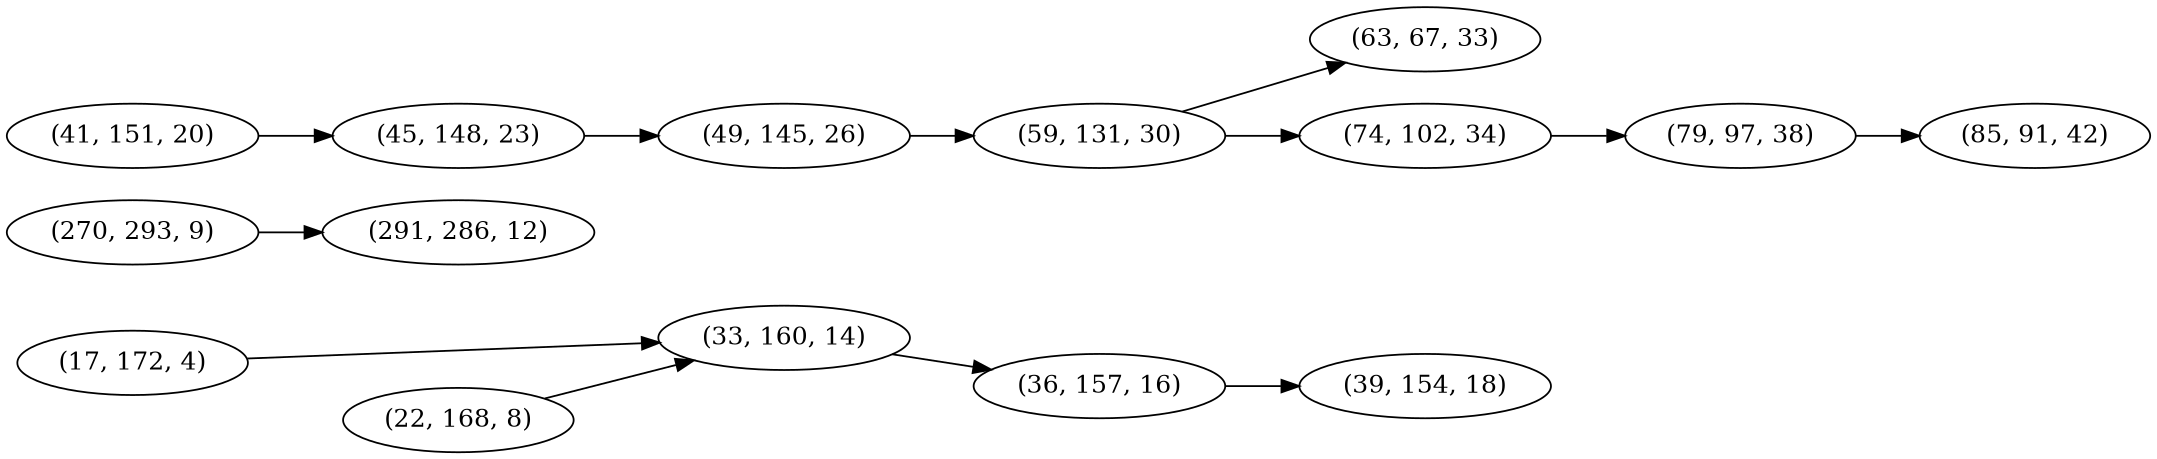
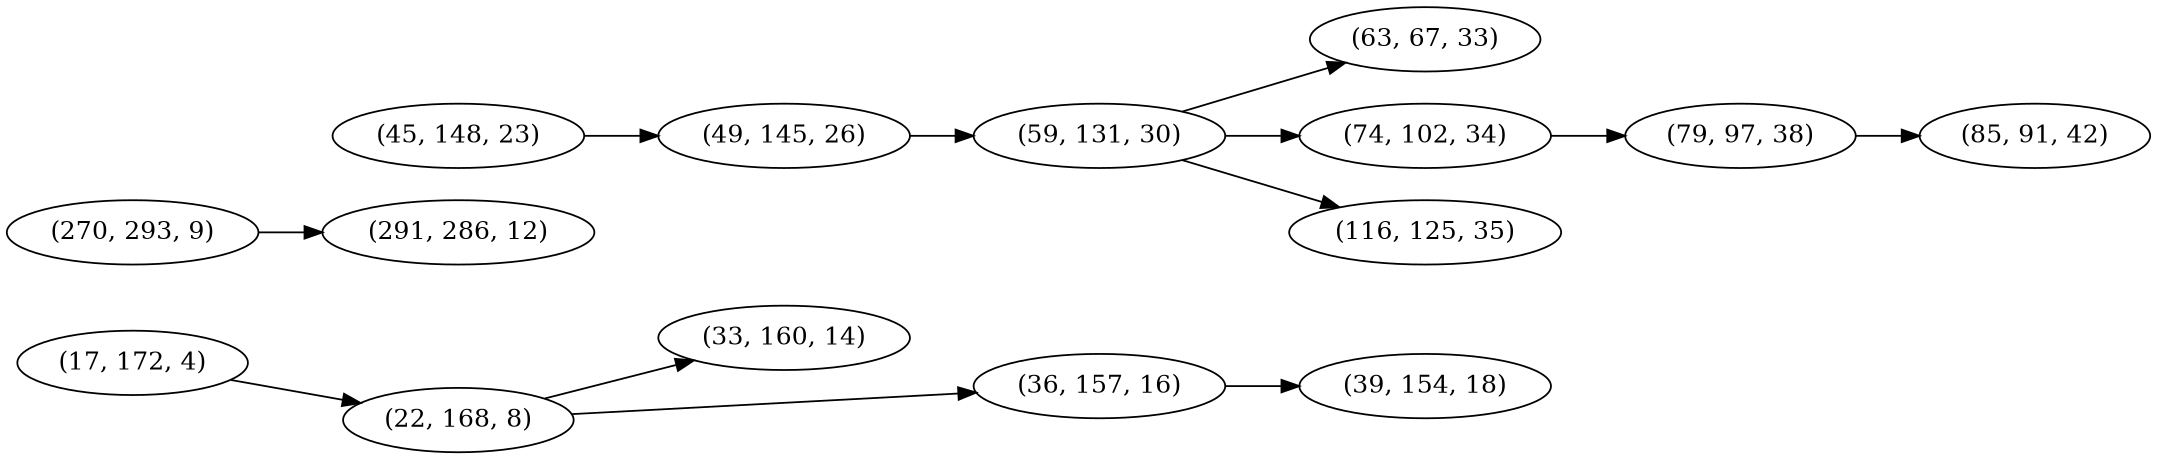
node "(41, 151, 20)": removed
node "(116, 125, 35)": added
edge "(17, 172, 4)" -> "(33, 160, 14)": now "(17, 172, 4)" -> "(22, 168, 8)"
edge "(33, 160, 14)" -> "(36, 157, 16)": now "(22, 168, 8)" -> "(36, 157, 16)"
